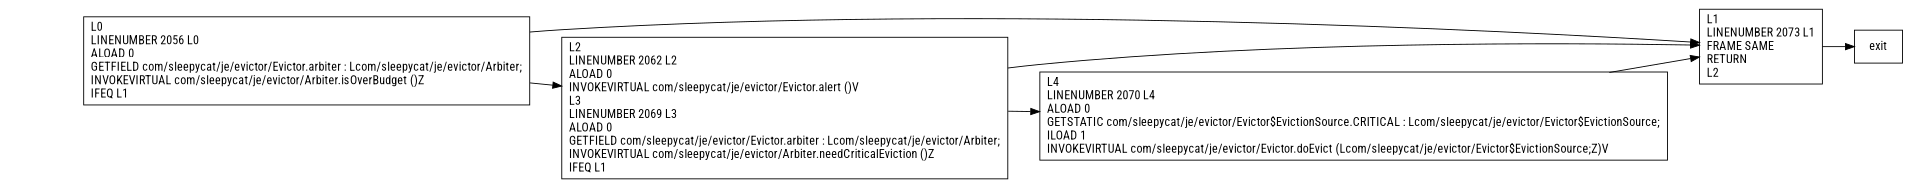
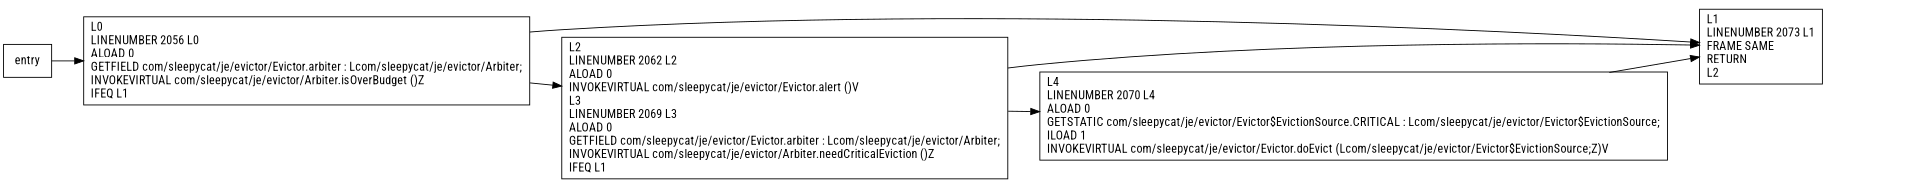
node "exit": removed
node "entry": added
